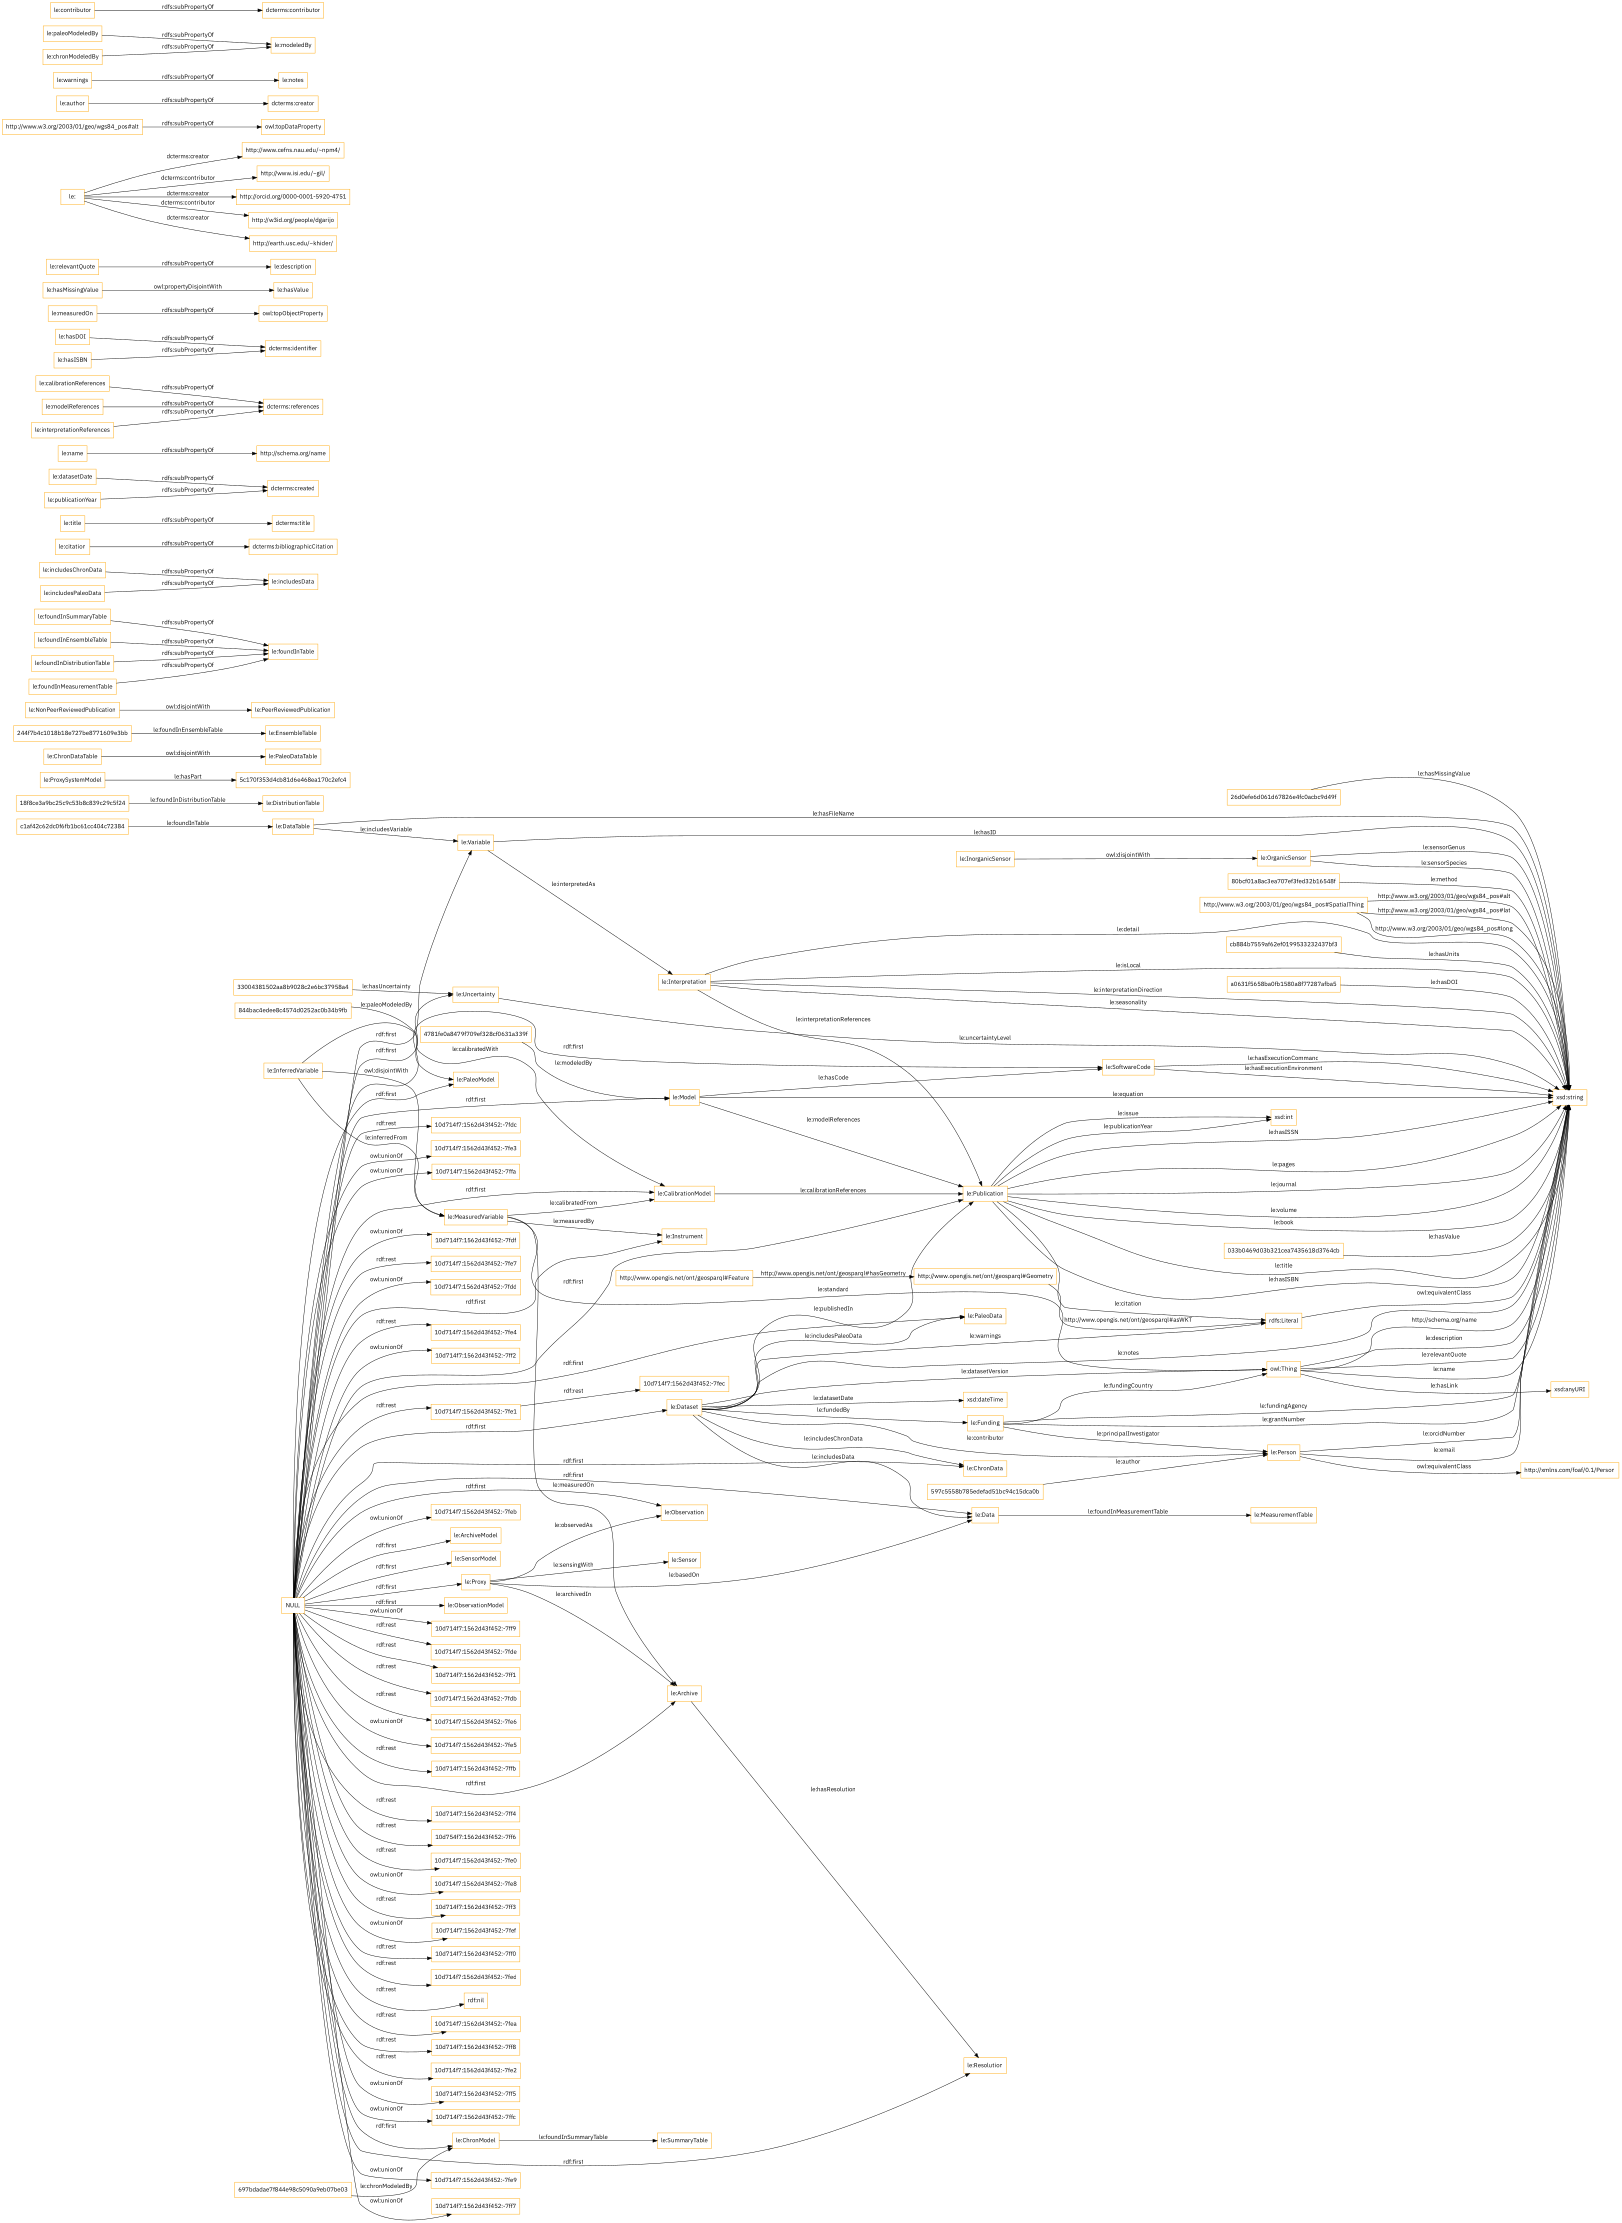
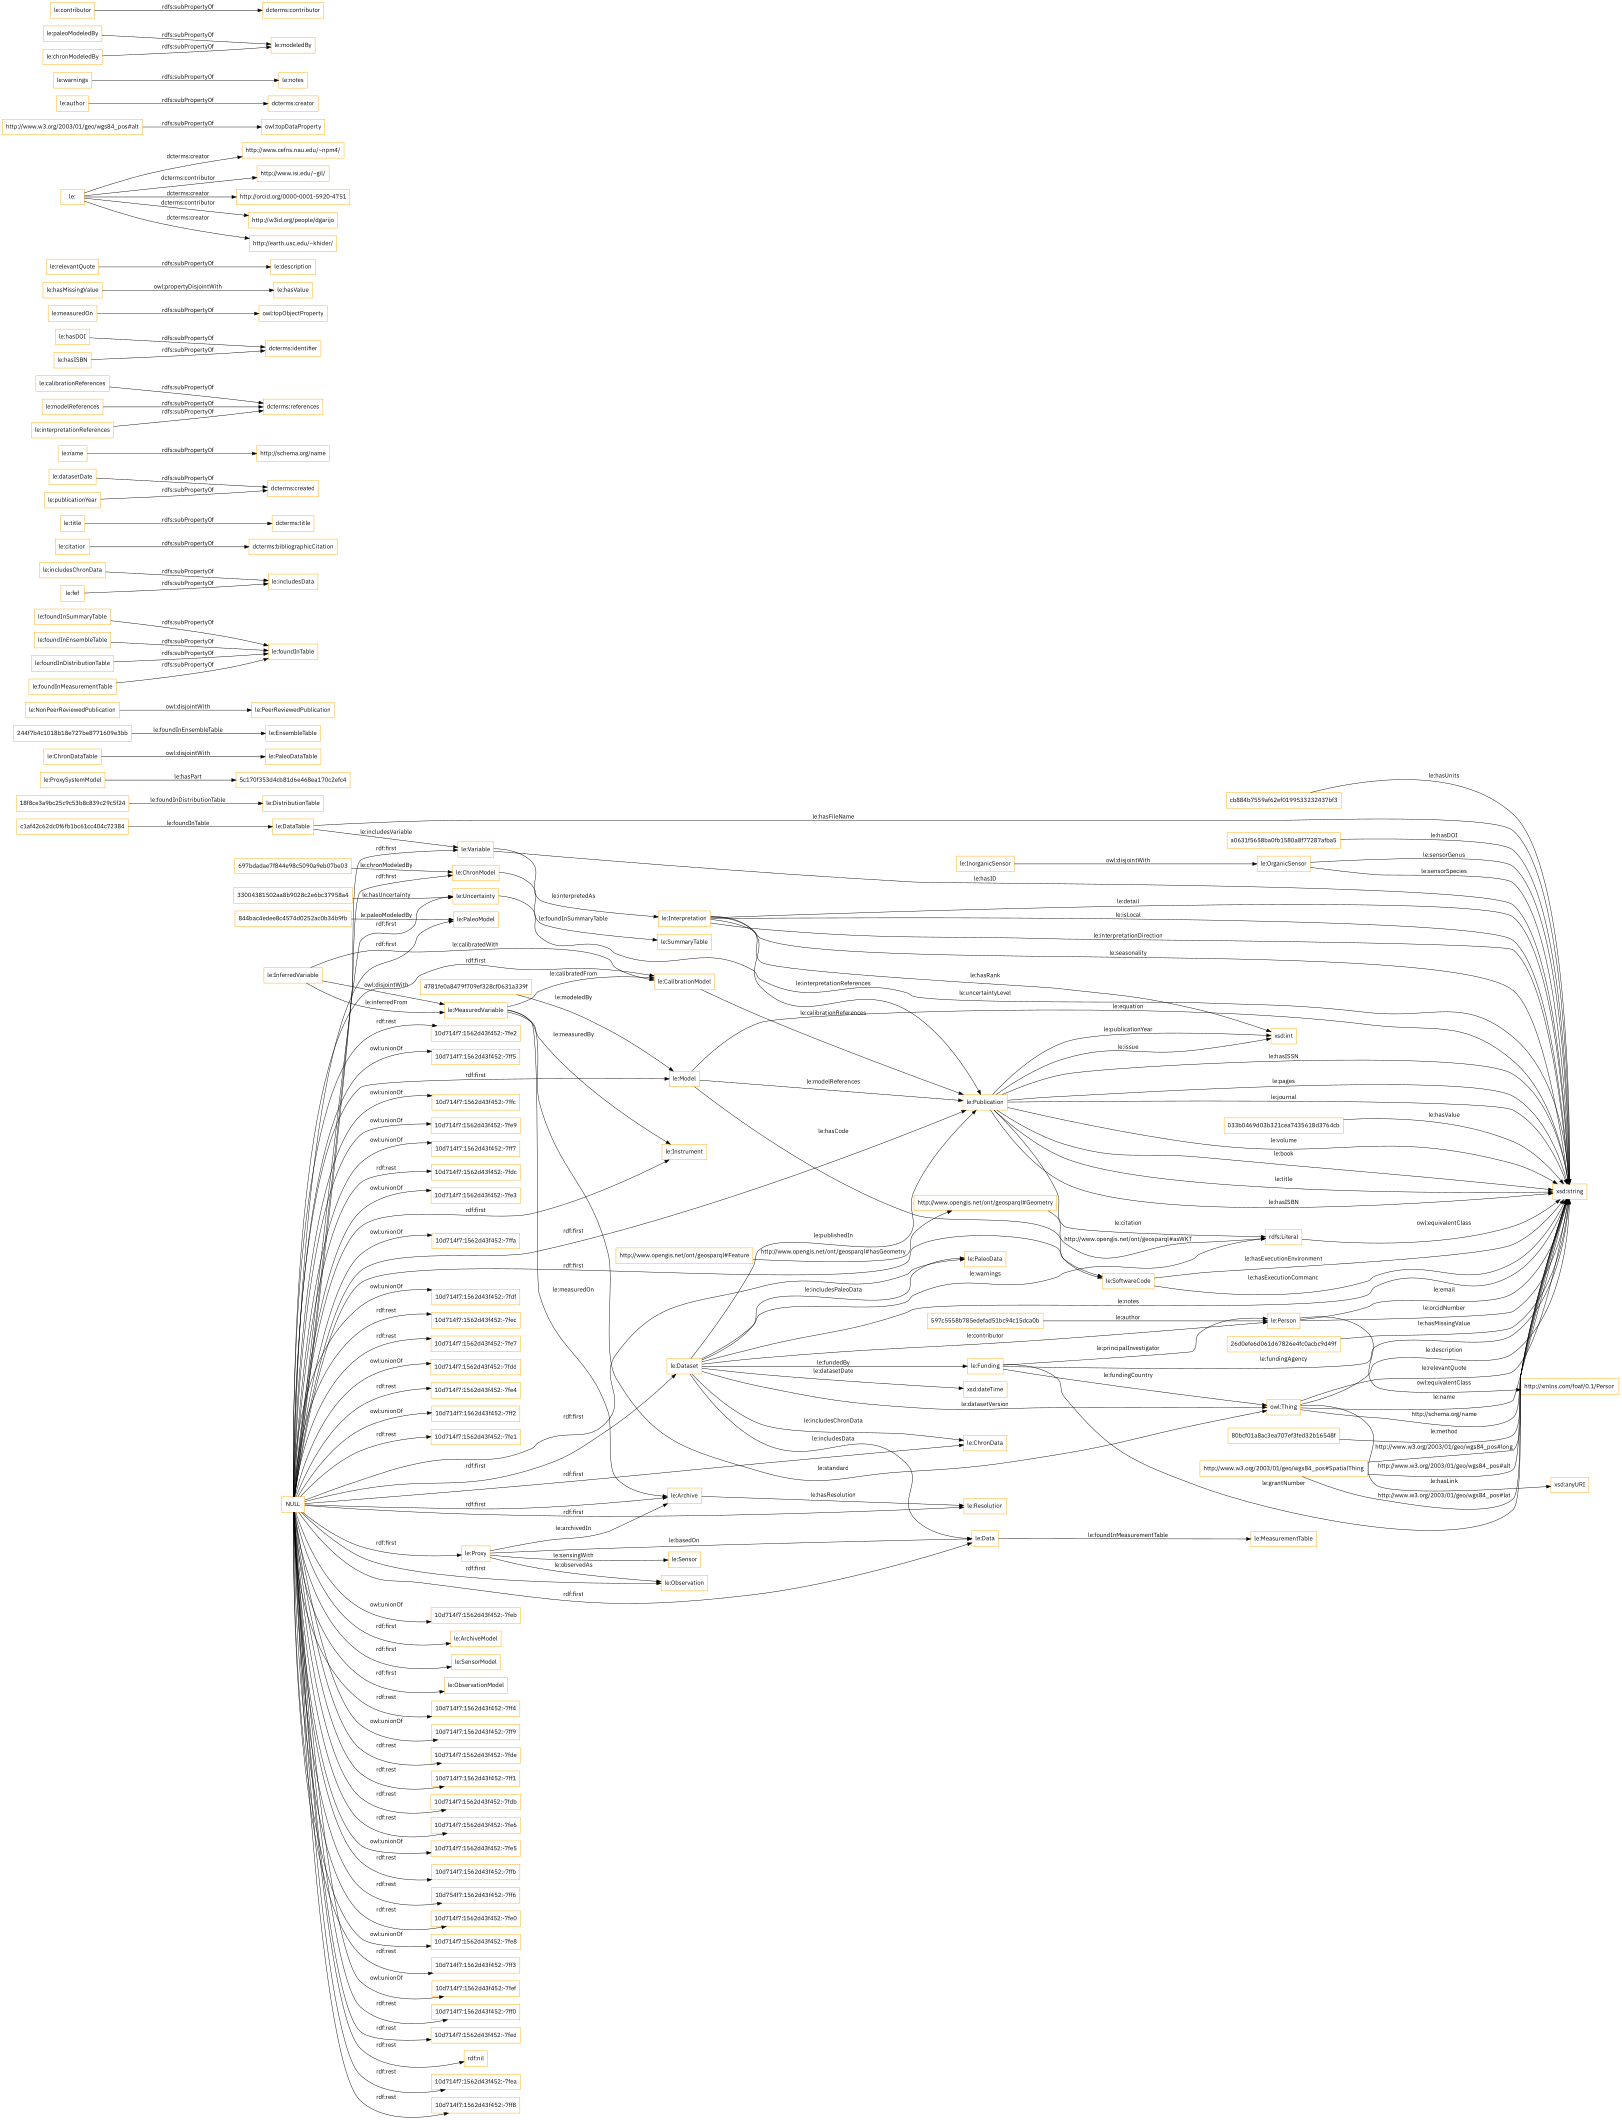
node "le:includesPaleoData": label "le:includesPaleoData" -> "le:fef"
edge "le:Interpretation" -> "xsd:int": added, label "le:hasRank"
edge "10d714f7:1562d43f452:-7fe1" -> "10d714f7:1562d43f452:-7fec": now "NULL" -> "10d714f7:1562d43f452:-7fec"
